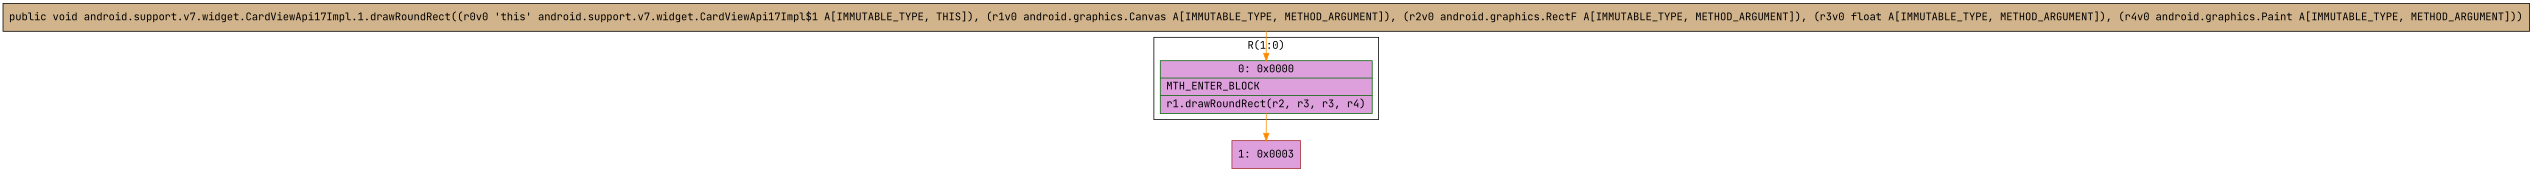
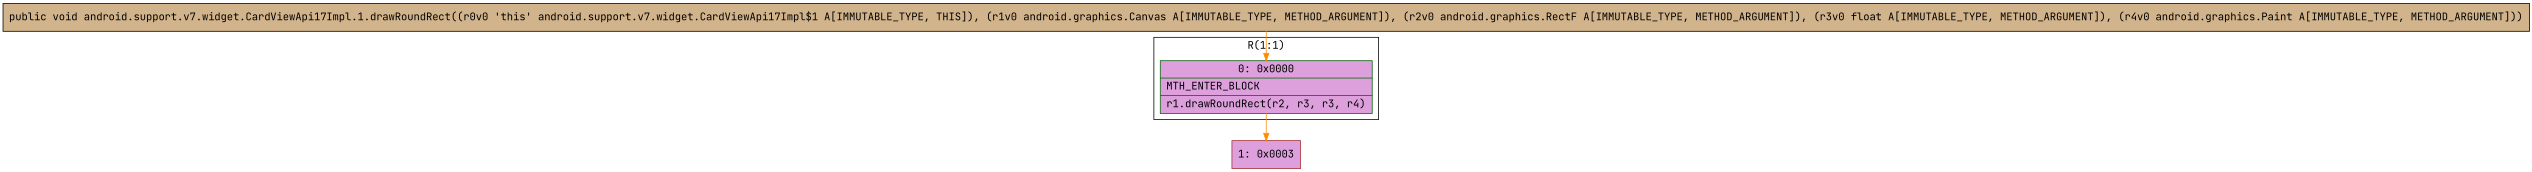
cluster "R(1:0)": label "R(1:0)" -> "R(1:1)"
